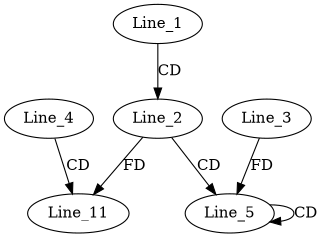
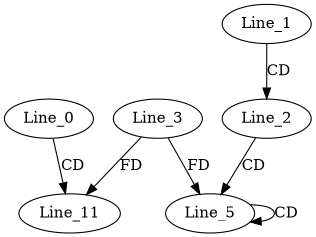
node "Line_4": label "Line_4" -> "Line_0"
edge "Line_2" -> "Line_11": now "Line_3" -> "Line_11"
